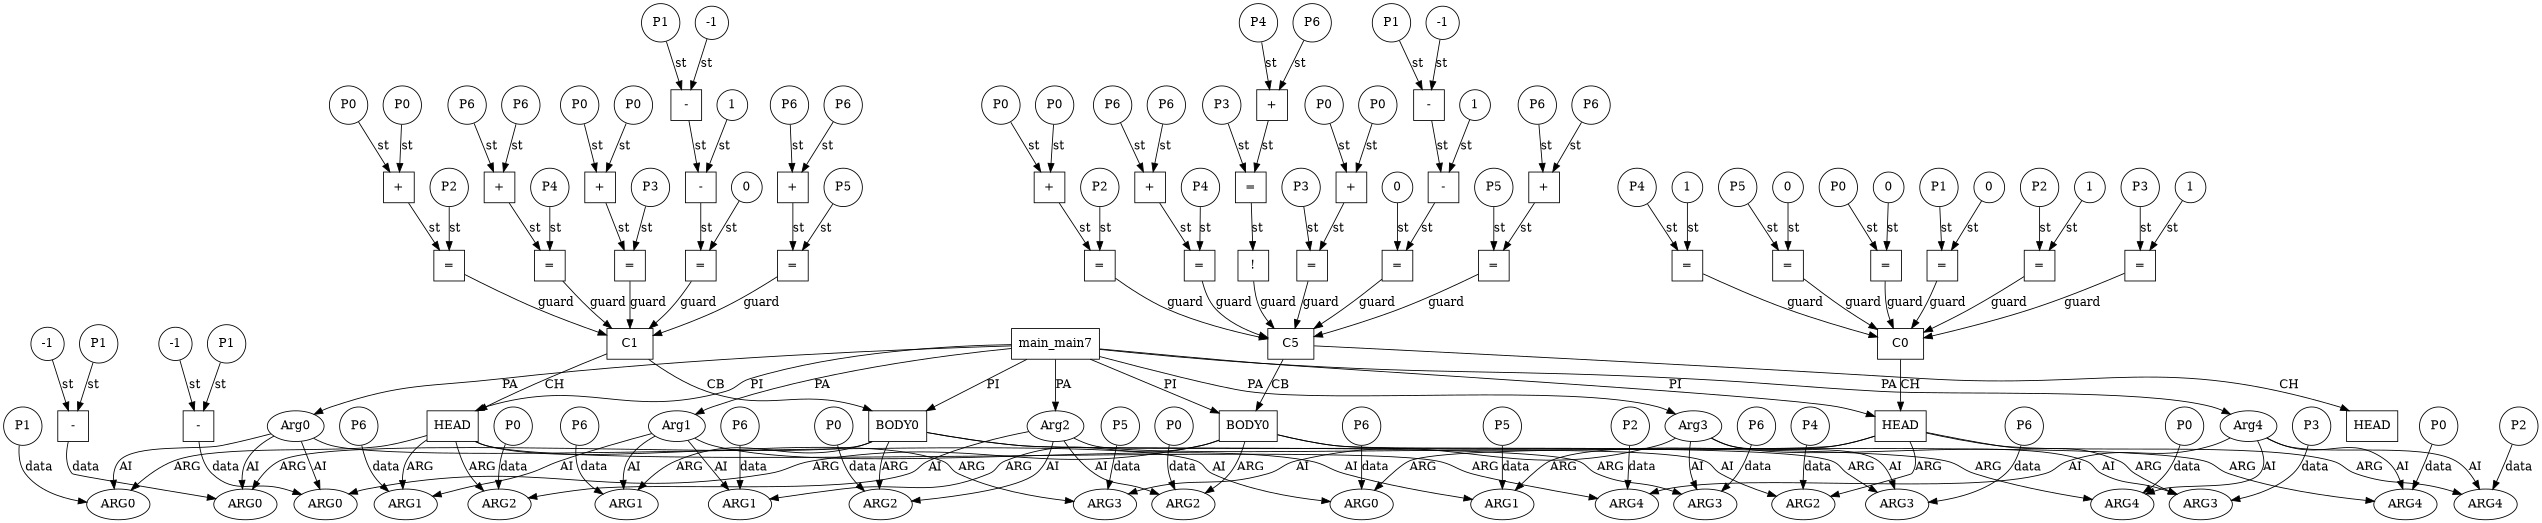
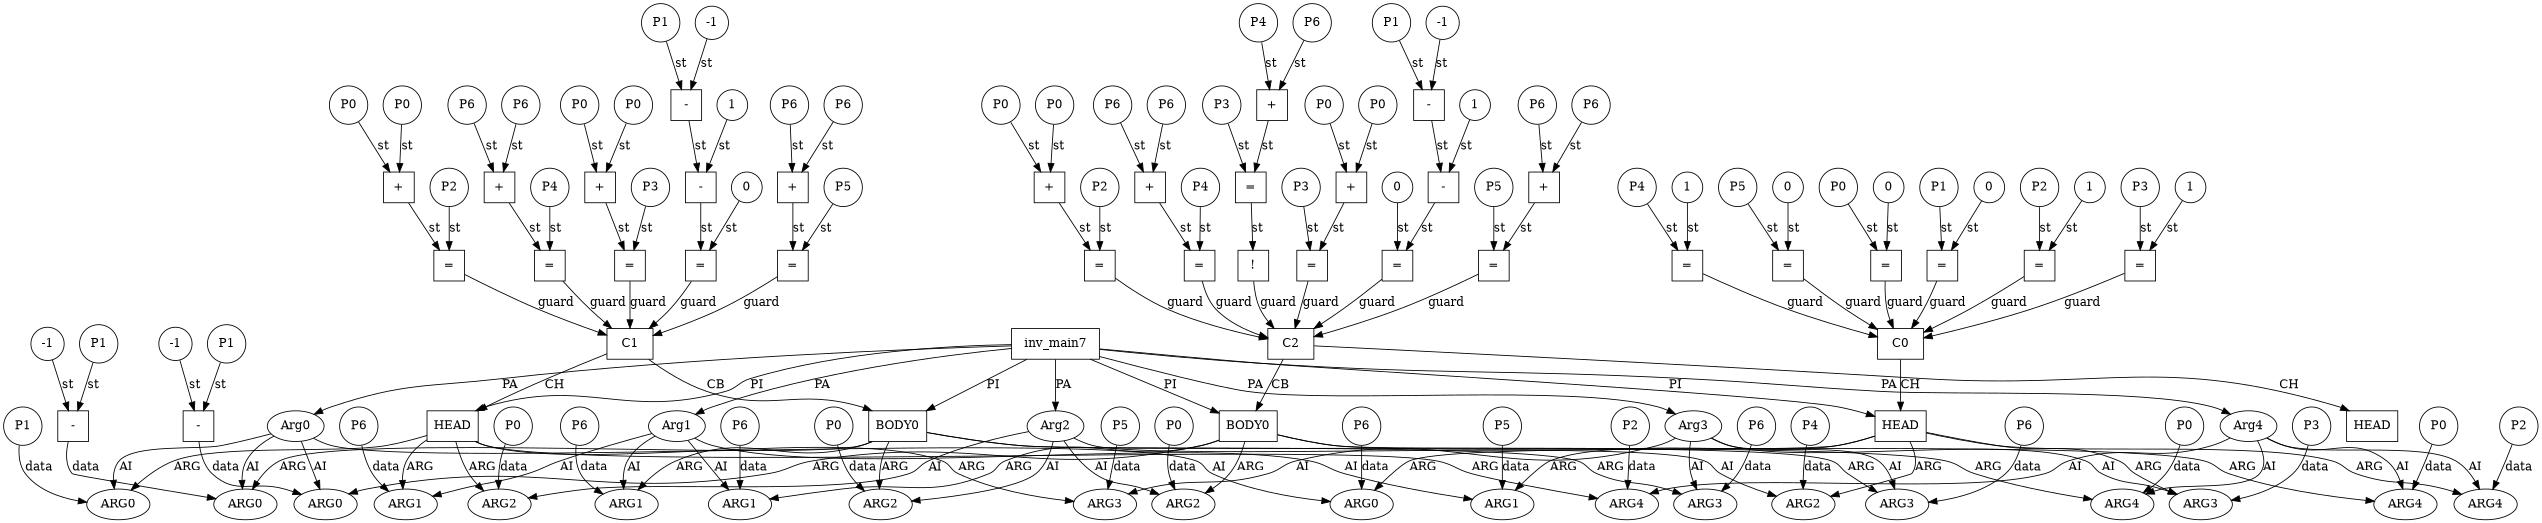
node "main_main7": label "main_main7" -> "inv_main7"
node "C5": label "C5" -> "C2"
